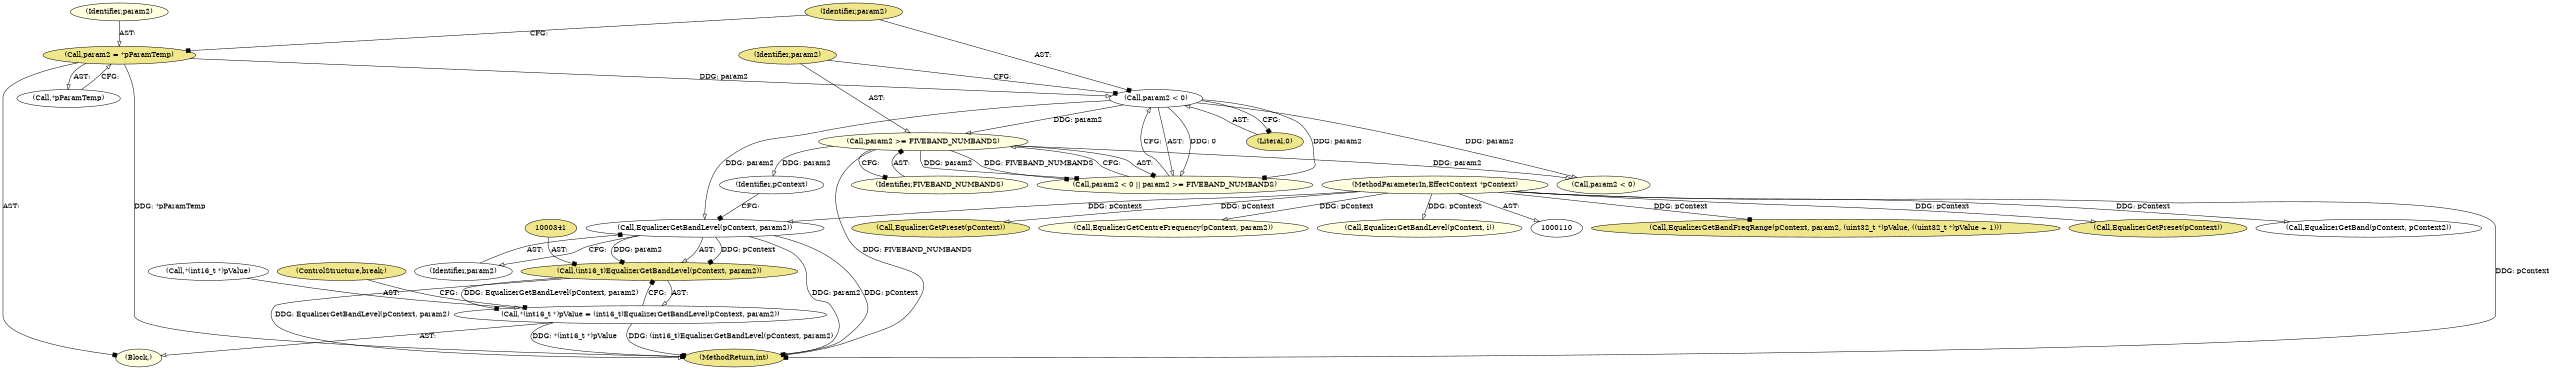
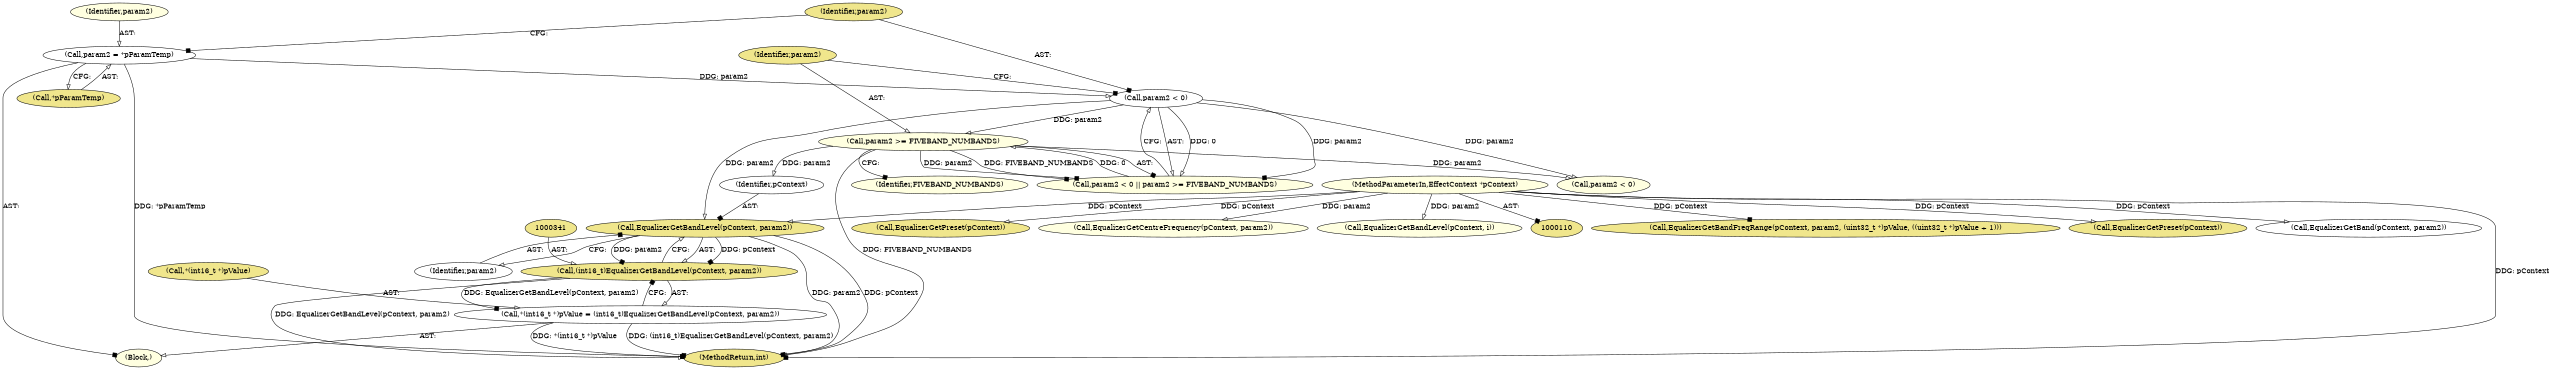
node "(Call,param2 = *pParamTemp)": fillcolor khaki -> white
edge "(Call,param2 = *pParamTemp)" -> "(Call,*pParamTemp)": label "AST: " -> "CFG: "
edge "(Call,*pParamTemp)" -> "(Call,param2 = *pParamTemp)": label "CFG: " -> "AST: "
node "(Call,*pParamTemp)": fillcolor white -> khaki
node "(Literal,0)": removed
edge "(Call,param2 < 0 || param2 >= FIVEBAND_NUMBANDS)" -> "(Call,param2 >= FIVEBAND_NUMBANDS)": label "CFG: " -> "DDG: 0"
edge "(Identifier,FIVEBAND_NUMBANDS)" -> "(Call,param2 >= FIVEBAND_NUMBANDS)": removed, label "AST:"
edge "(Identifier,pContext)" -> "(Call,EqualizerGetBandLevel(pContext, param2))": label "CFG: " -> "AST: "
edge "(MethodParameterIn,EffectContext *pContext)" -> "(Call,EqualizerGetCentreFrequency(pContext, param2))": label "DDG: pContext" -> "DDG: param2"
edge "(MethodParameterIn,EffectContext *pContext)" -> "(Call,EqualizerGetBandLevel(pContext, i))": label "DDG: pContext" -> "DDG: param2"
edge "(MethodParameterIn,EffectContext *pContext)" -> "1000110": arrowhead onormal -> box
node "(Call,EqualizerGetBandLevel(pContext, param2))": fillcolor white -> khaki
node "1000110": fillcolor white -> khaki
node "(Call,EqualizerGetBand(pContext, pContext2))": label "(Call,EqualizerGetBand(pContext, pContext2))" -> "(Call,EqualizerGetBand(pContext, param2))"
edge "(Call,(int16_t)EqualizerGetBandLevel(pContext, param2))" -> "(Call,EqualizerGetBandLevel(pContext, param2))": added, label "CFG:"
edge "1000341" -> "(Call,(int16_t)EqualizerGetBandLevel(pContext, param2))": arrowhead box -> onormal
node "(Call,*(int16_t *)pValue)": fillcolor white -> khaki
node "(ControlStructure,break;)": removed
